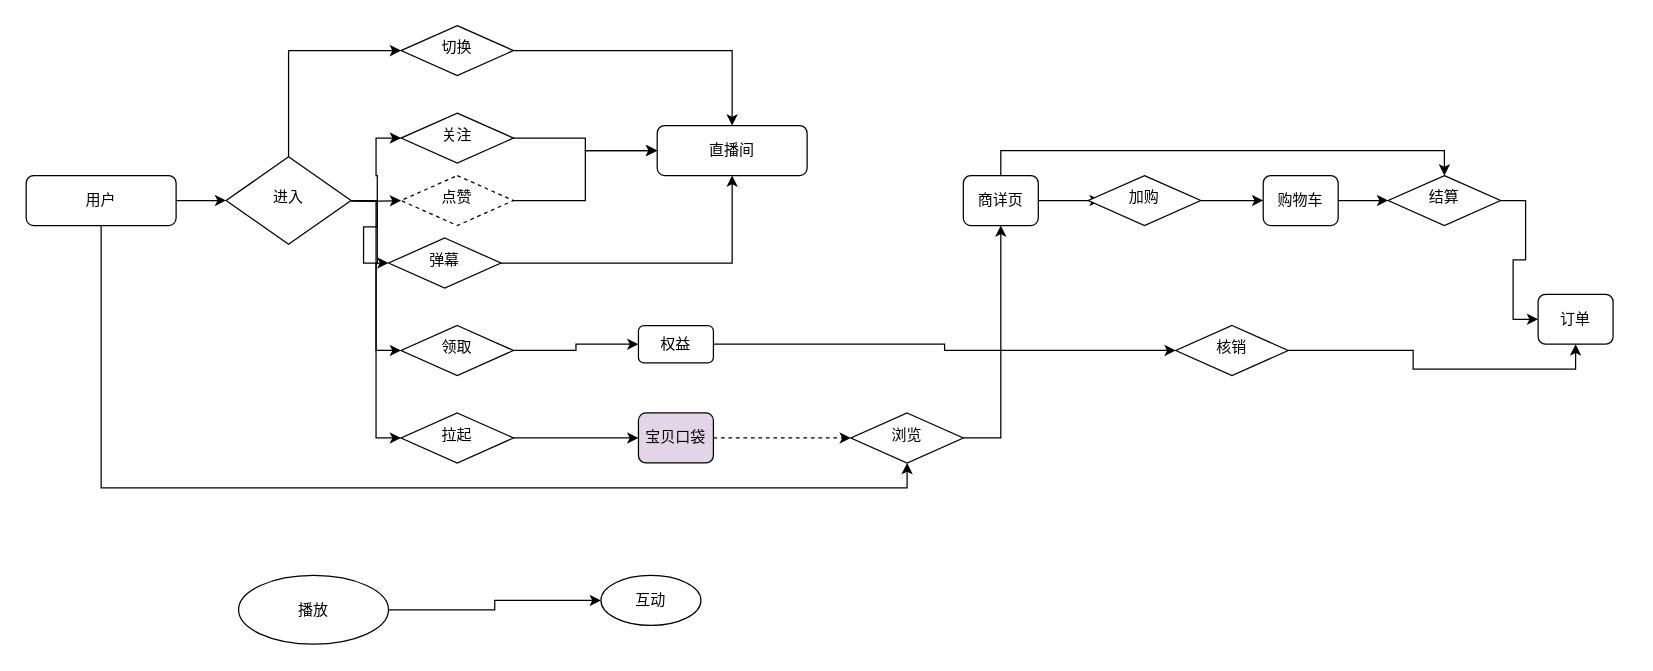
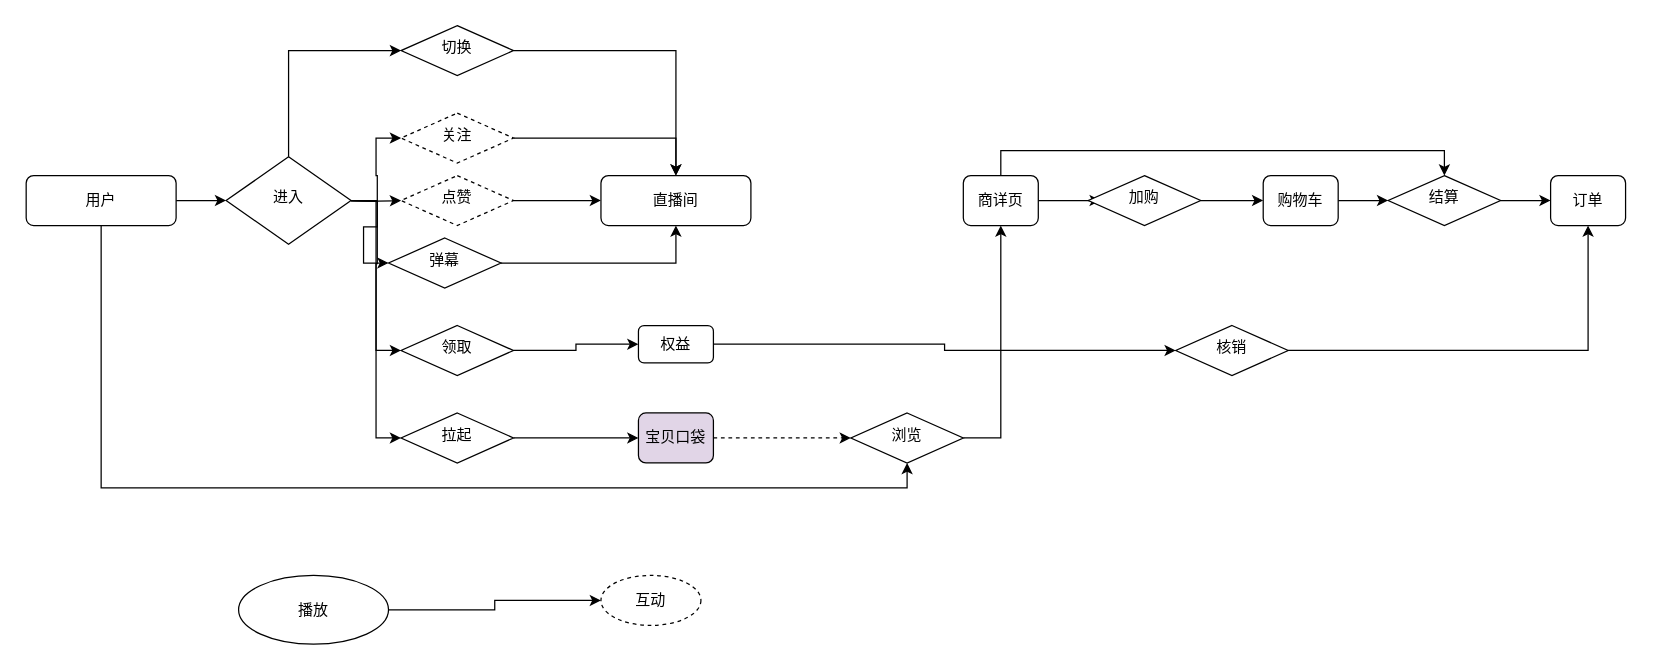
node "关注": style solid -> dashed
node "直播间": moved (732, 151) -> (676, 201)
node "订单": moved (1576, 319) -> (1588, 201)
node "互动": style solid -> dashed
